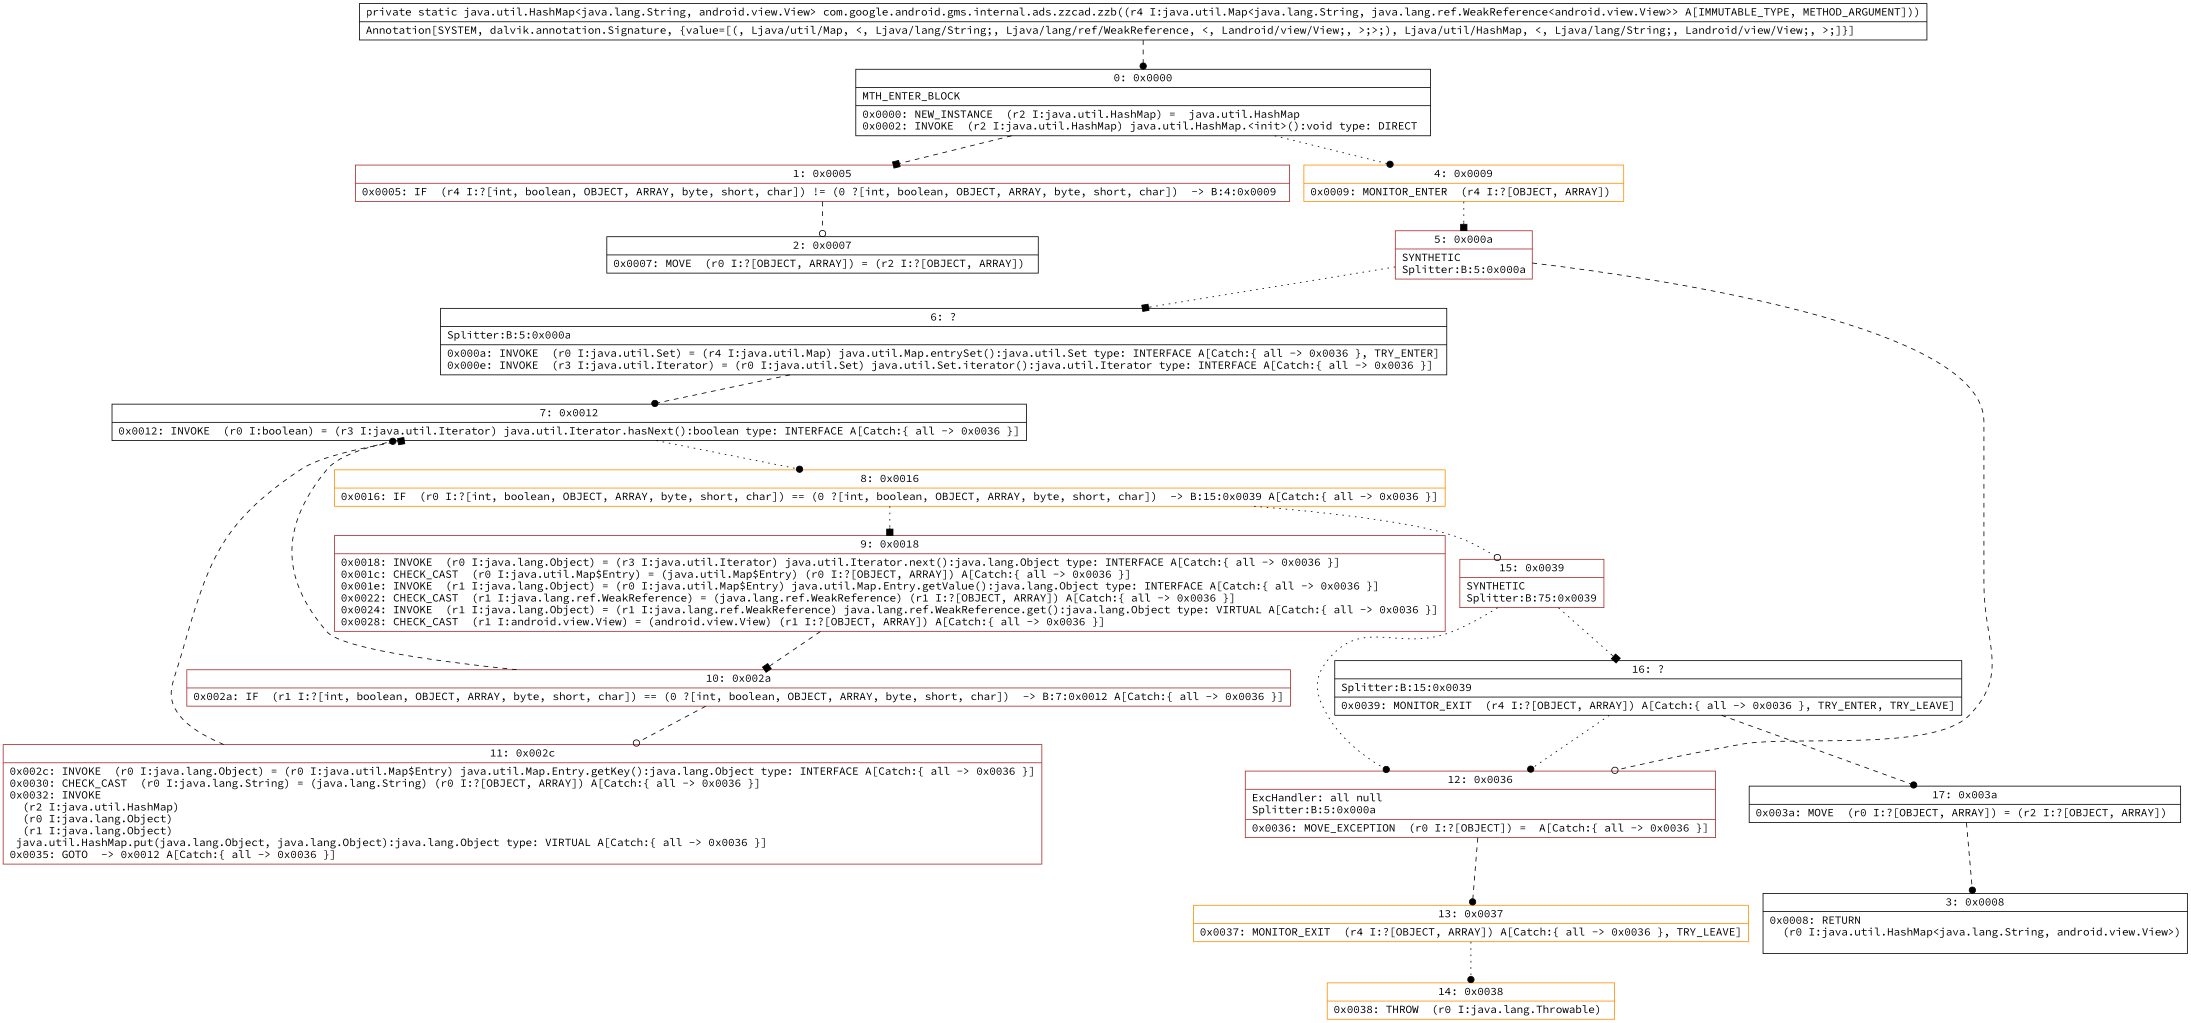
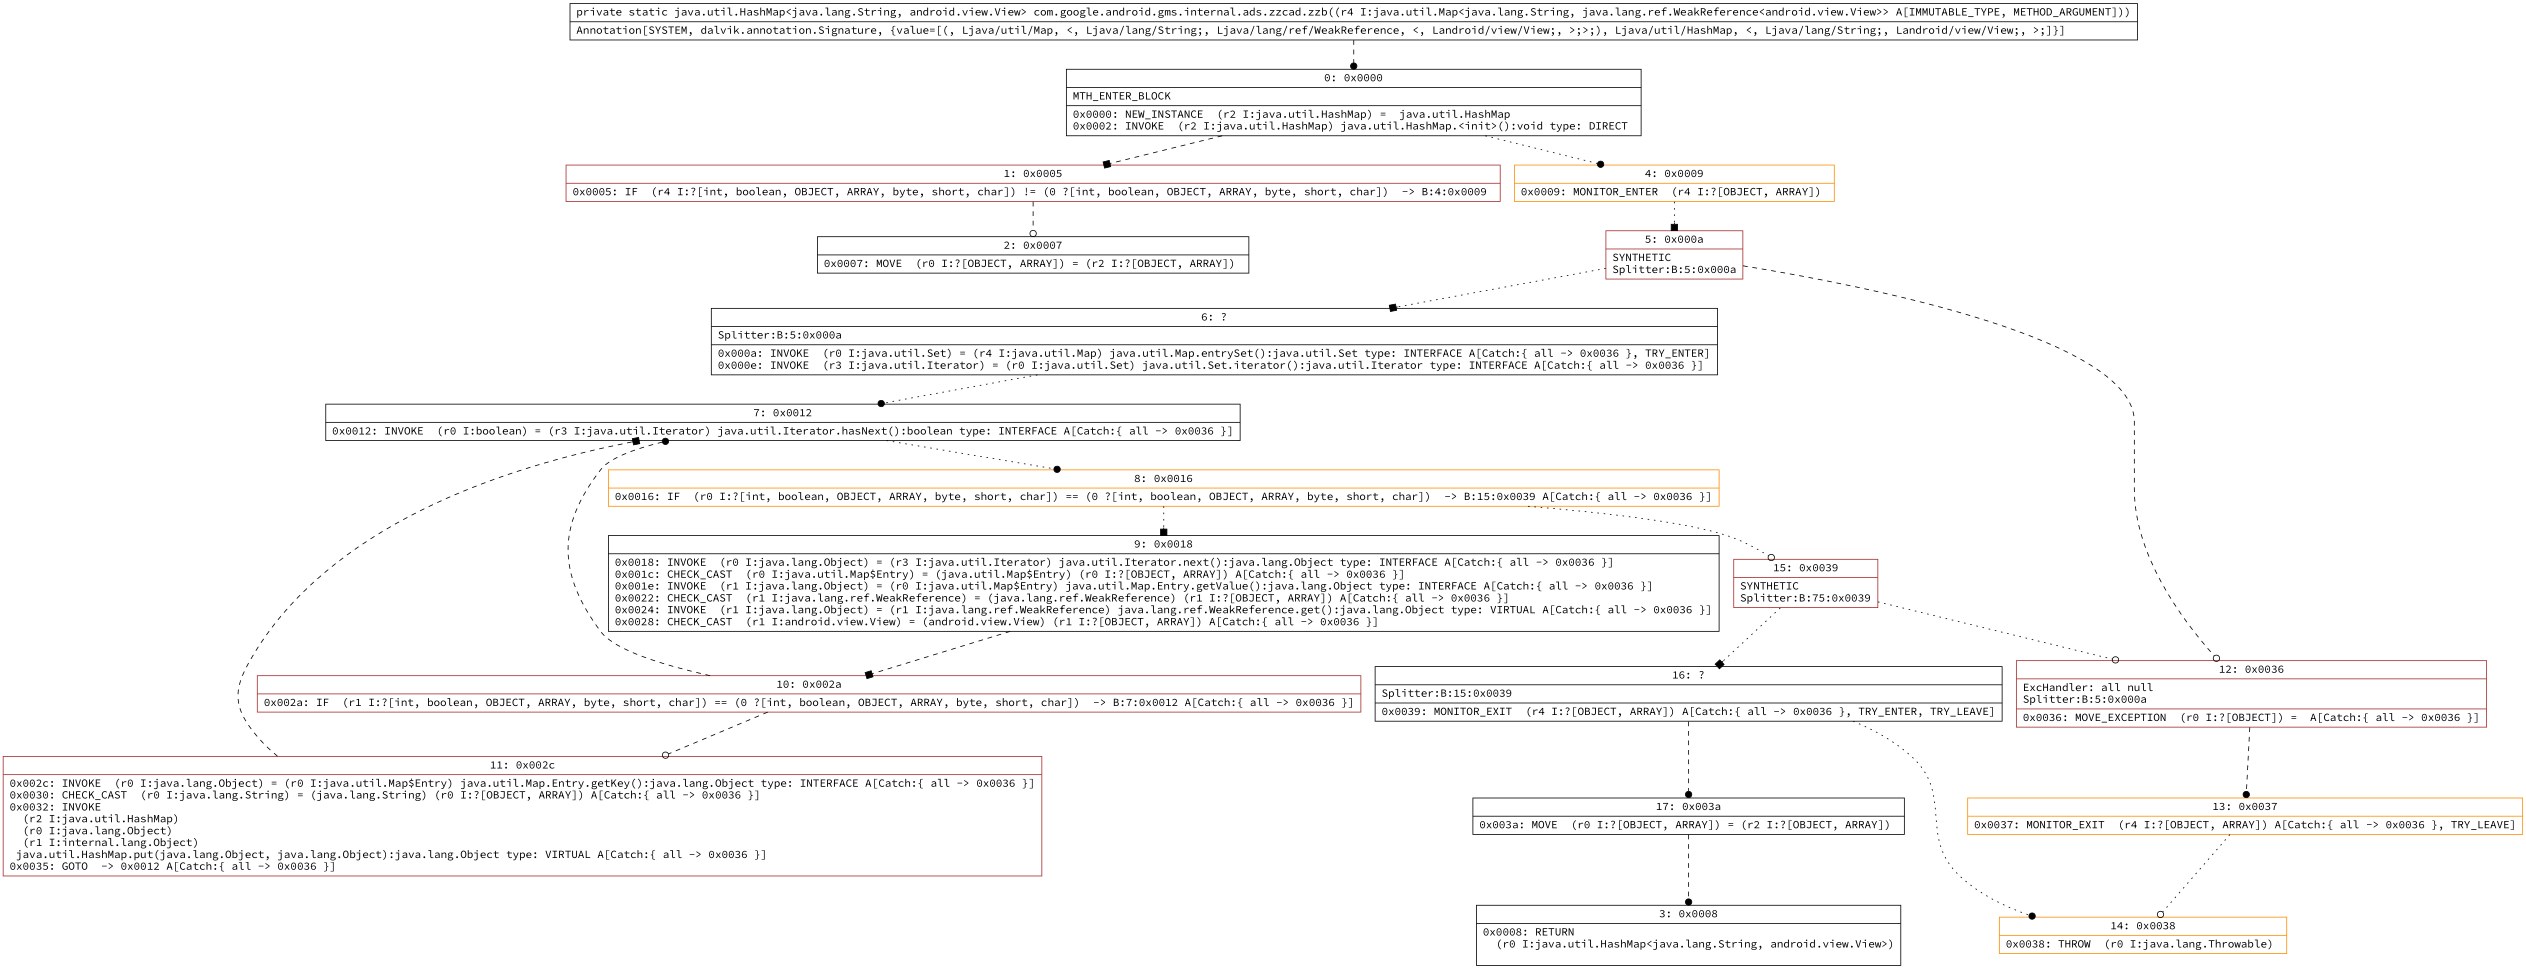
edge "6: ?" -> "7: 0x0012": style dashed -> dotted
node "9: 0x0018": color brown -> black
edge "15: 0x0039" -> "12: 0x0036": arrowhead dot -> odot
edge "16: ?" -> "12: 0x0036": now "16: ?" -> "14: 0x0038"
node "11: 0x002c": text "(r1 I:java.lang.Object)" -> "(r1 I:internal.lang.Object)"
edge "13: 0x0037" -> "14: 0x0038": arrowhead dot -> odot
